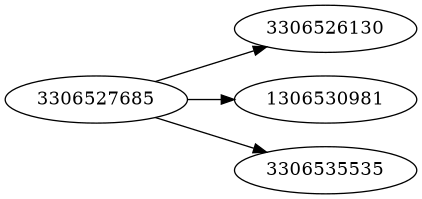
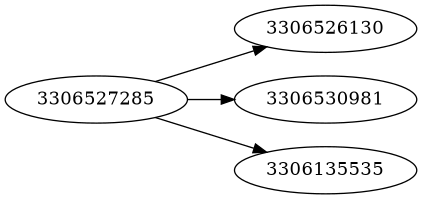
node "3306527685": label "3306527685" -> "3306527285"
node "1306530981": label "1306530981" -> "3306530981"
node "3306535535": label "3306535535" -> "3306135535"
